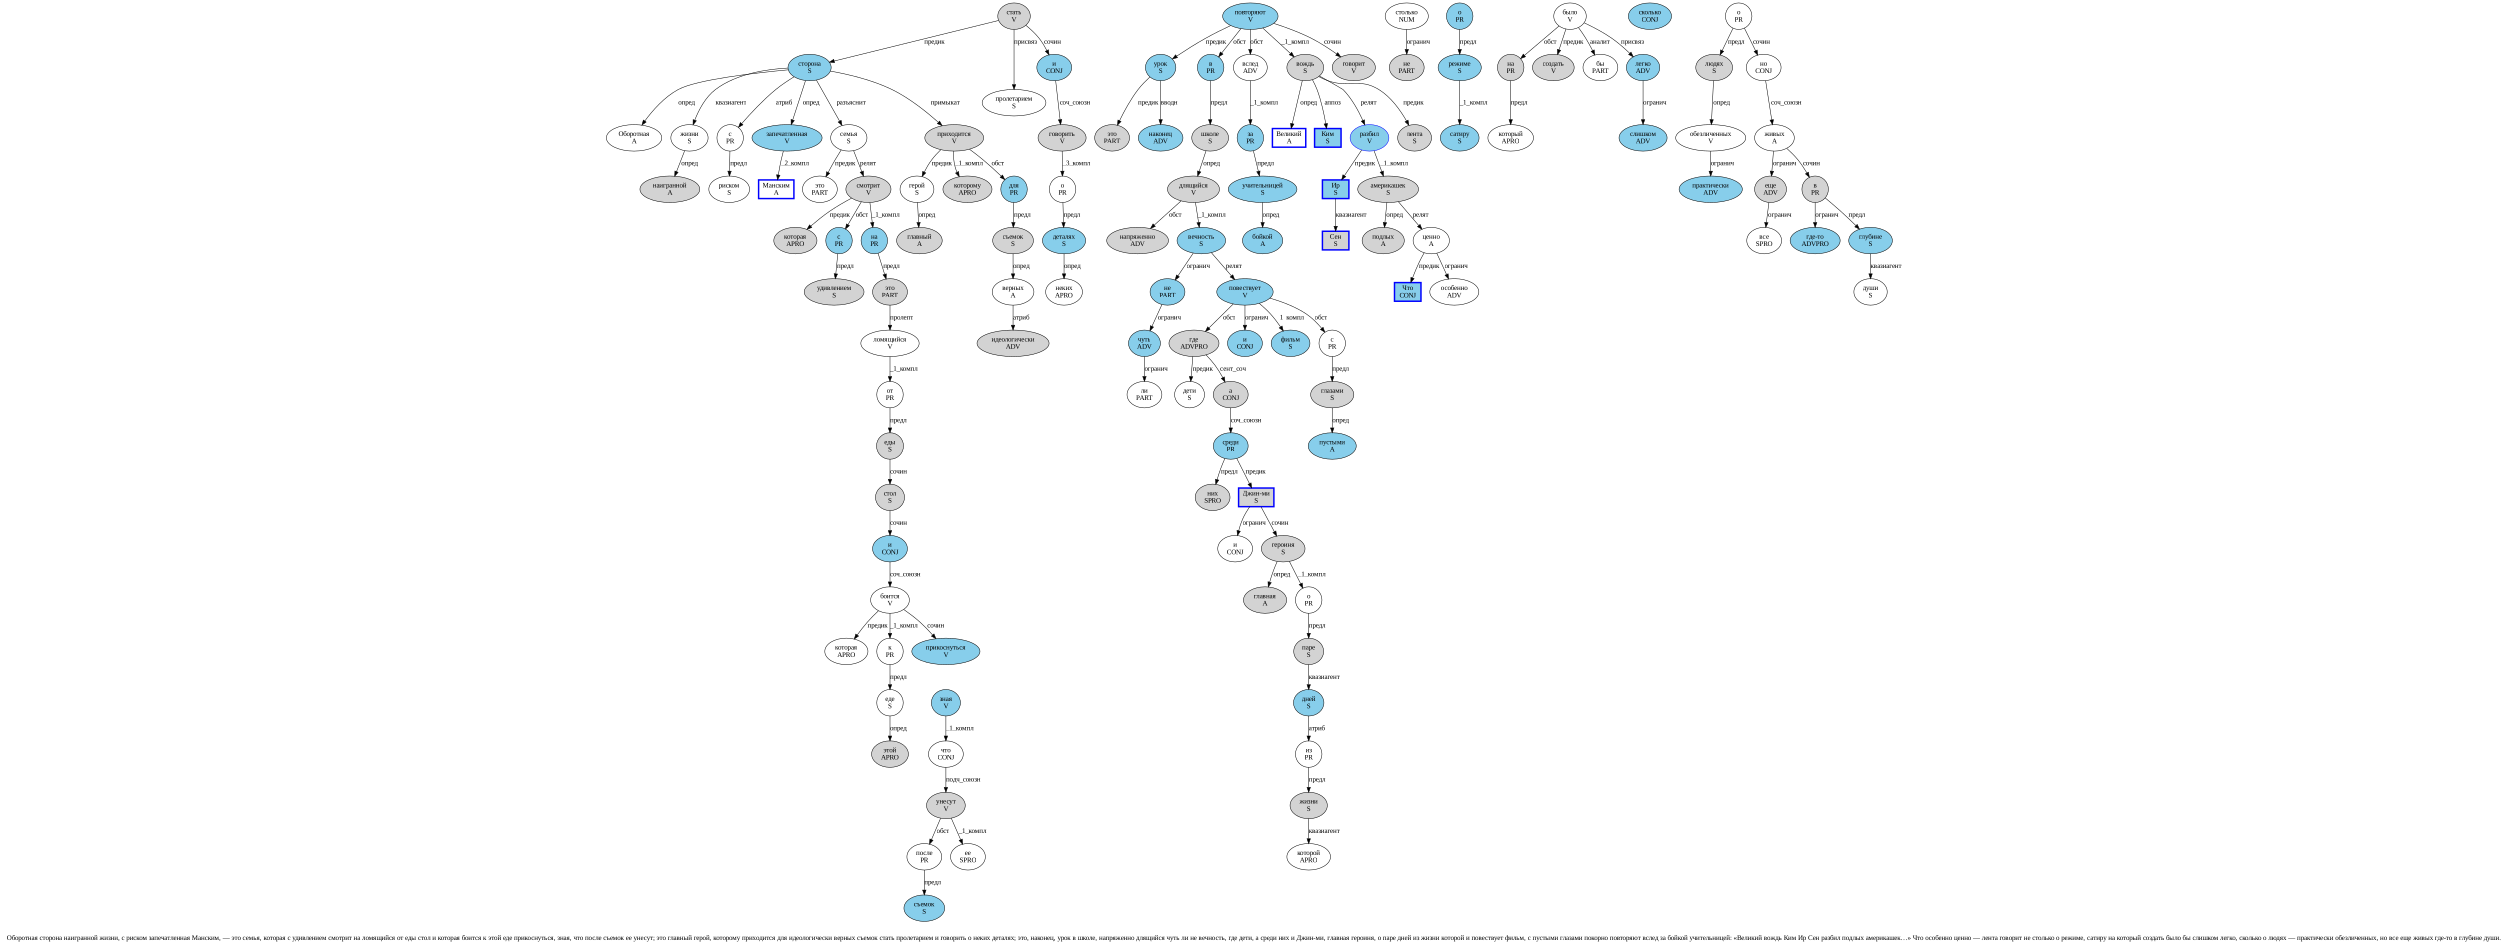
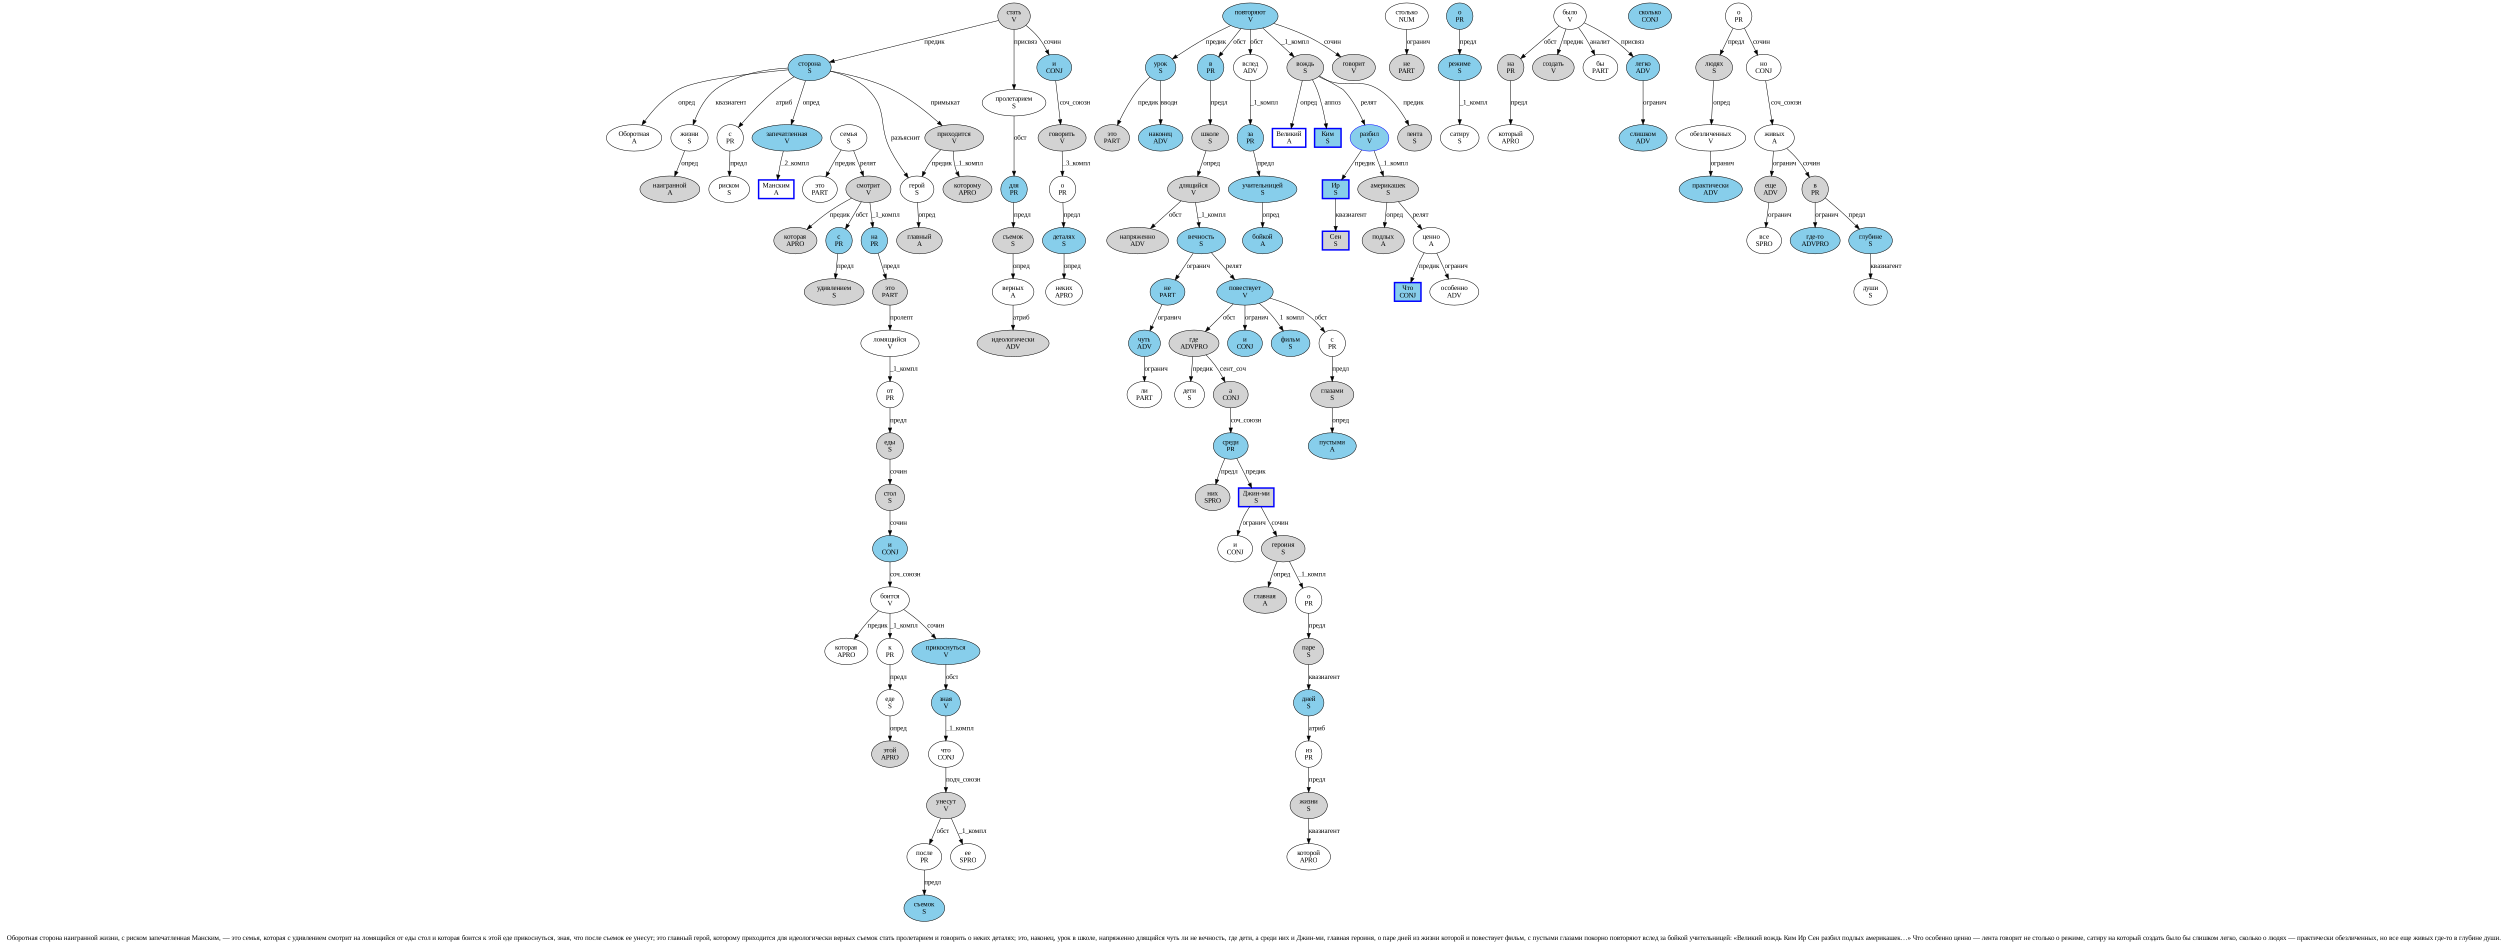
edge "сторона S" -> "семья S": now "сторона S" -> "герой S"
node "сатиру S": fillcolor skyblue -> white
edge "приходится V" -> "для PR": now "пролетарием S" -> "для PR"
edge "прикоснуться V" -> "зная V": added, label "обст"
